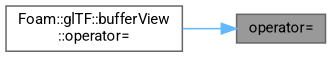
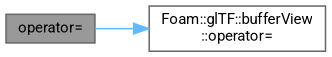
edge "Foam::glTF::bufferView ::operator=" -> "operator=": reversed
